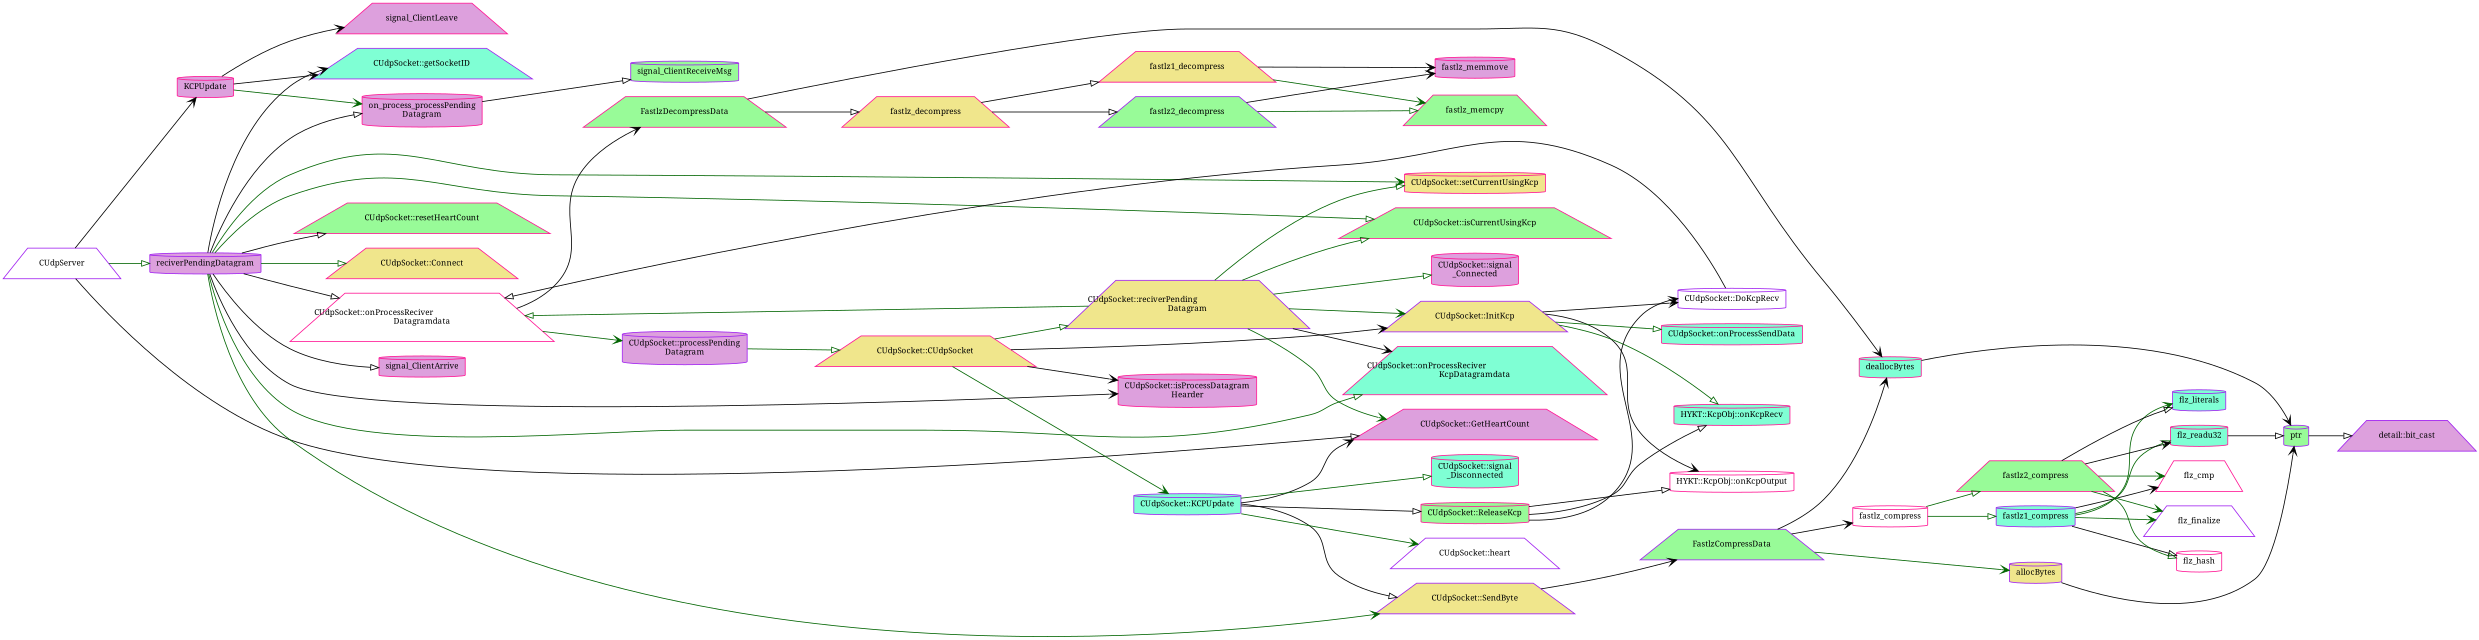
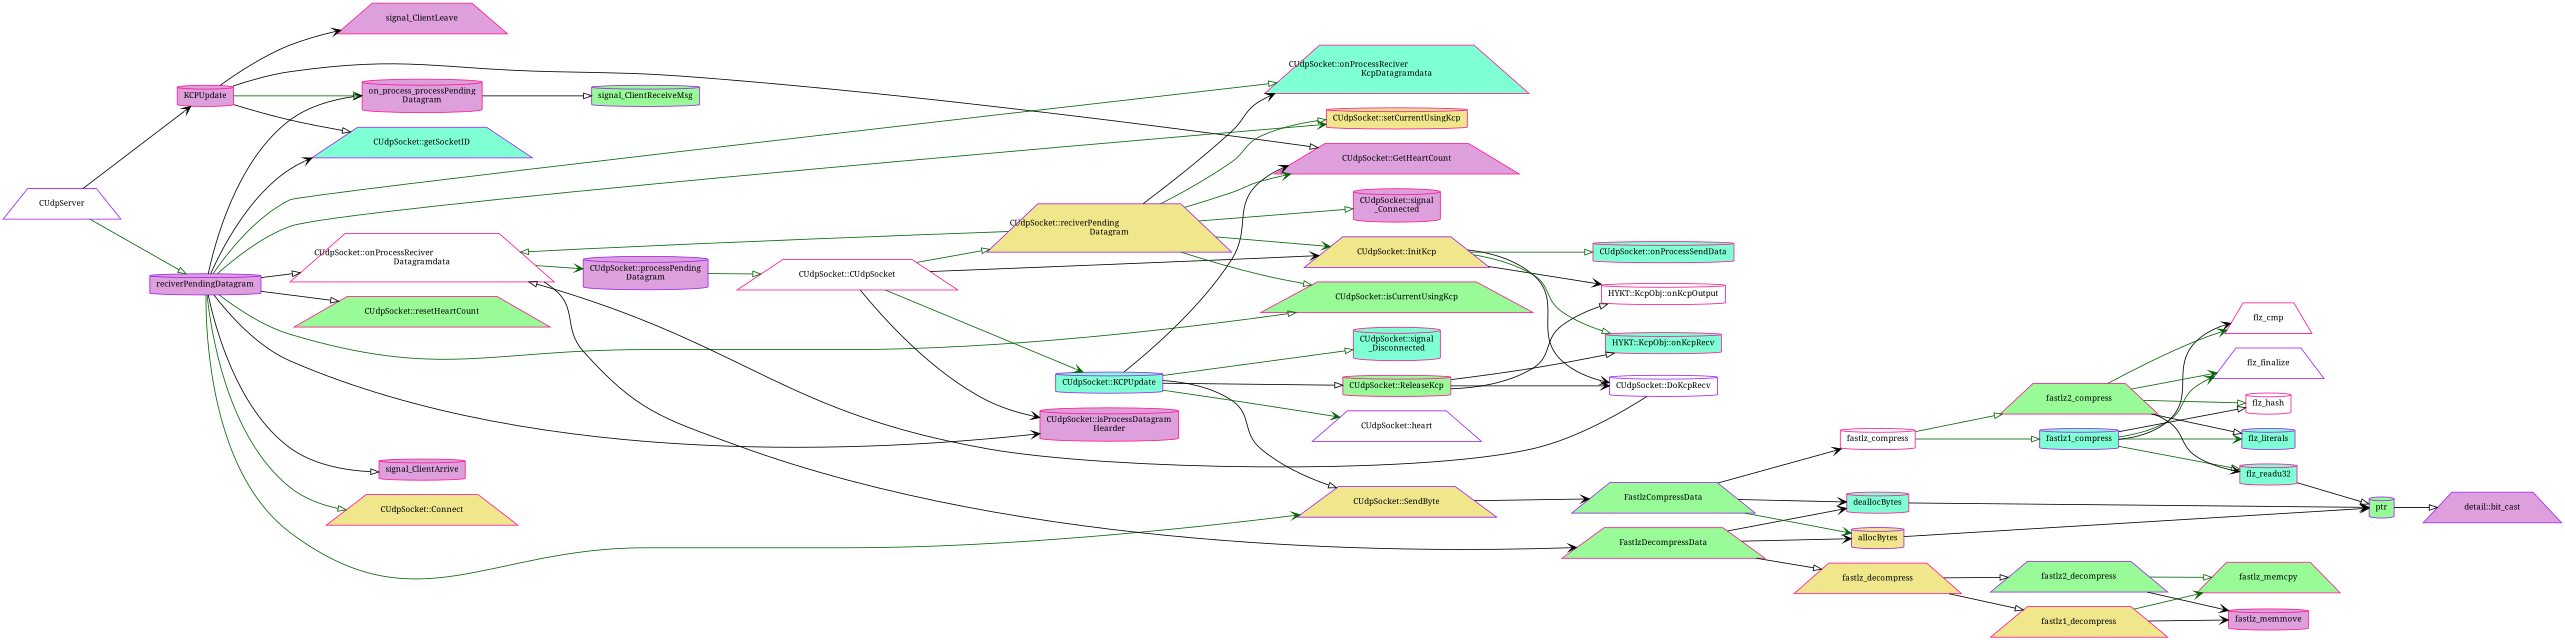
edge "KCPUpdate" -> "CUdpSocket::getSocketID": arrowhead vee -> onormal
node "CUdpSocket::CUdpSocket": fillcolor khaki -> white
edge "CUdpServer" -> "CUdpSocket::GetHeartCount": now "KCPUpdate" -> "CUdpSocket::GetHeartCount"
edge "FastlzDecompressData" -> "allocBytes": added
